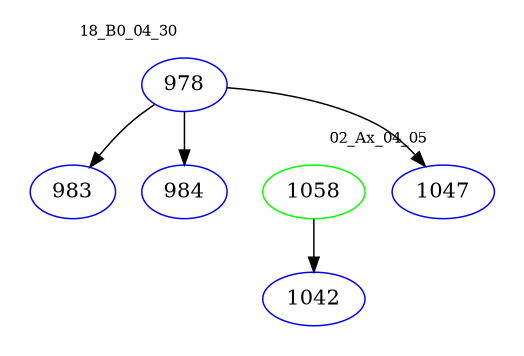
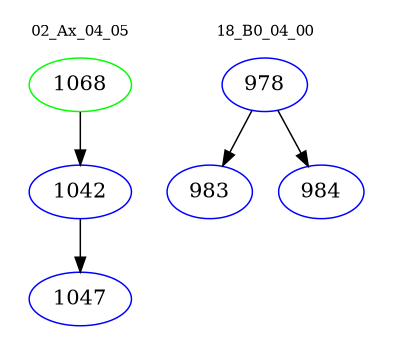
cluster "18_B0_04_30": label "18_B0_04_30" -> "18_B0_04_00"
edge "978" -> "1047": now "1042" -> "1047"
node "1058": label "1058" -> "1068"
